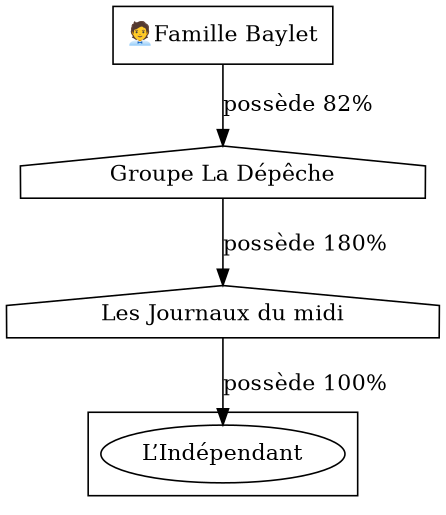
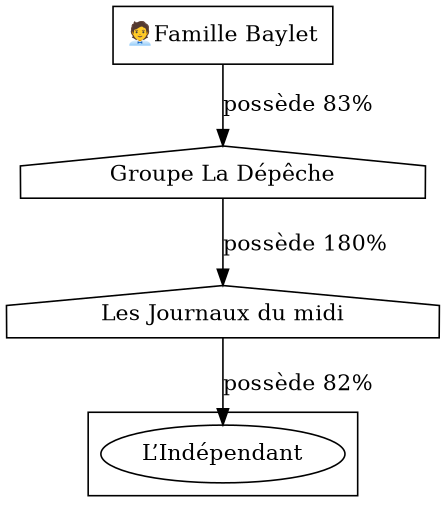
edge "🧑‍💼Famille Baylet" -> "Groupe La Dépêche": label "possède 82%" -> "possède 83%"
edge "Les Journaux du midi" -> "L’Indépendant": label "possède 100%" -> "possède 82%"
